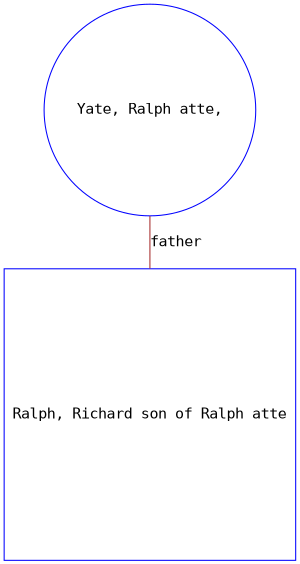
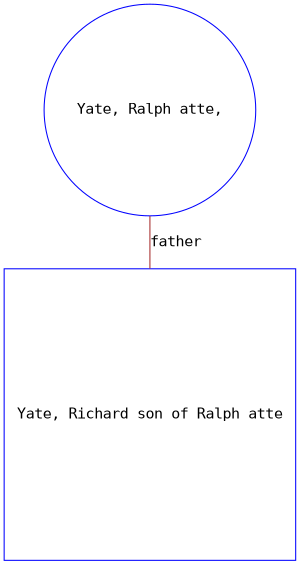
node "Ralph, Richard son of Ralph atte": label "Ralph, Richard son of Ralph atte" -> "Yate, Richard son of Ralph atte"
